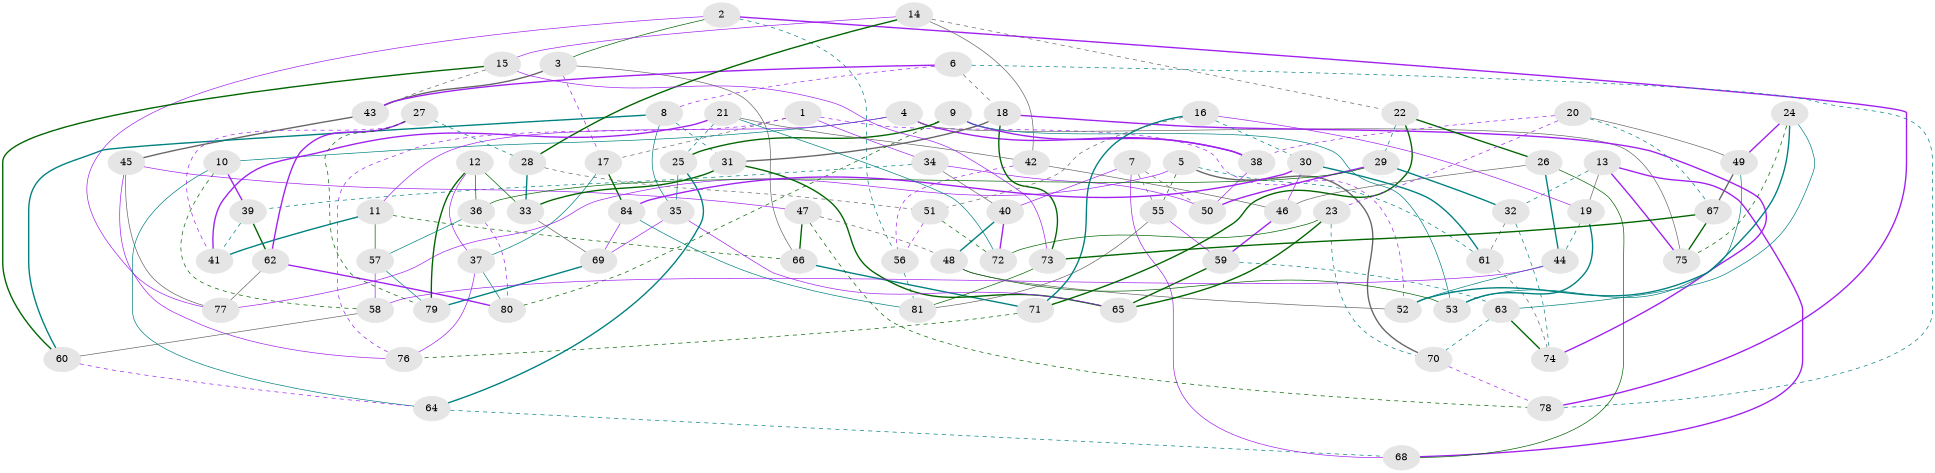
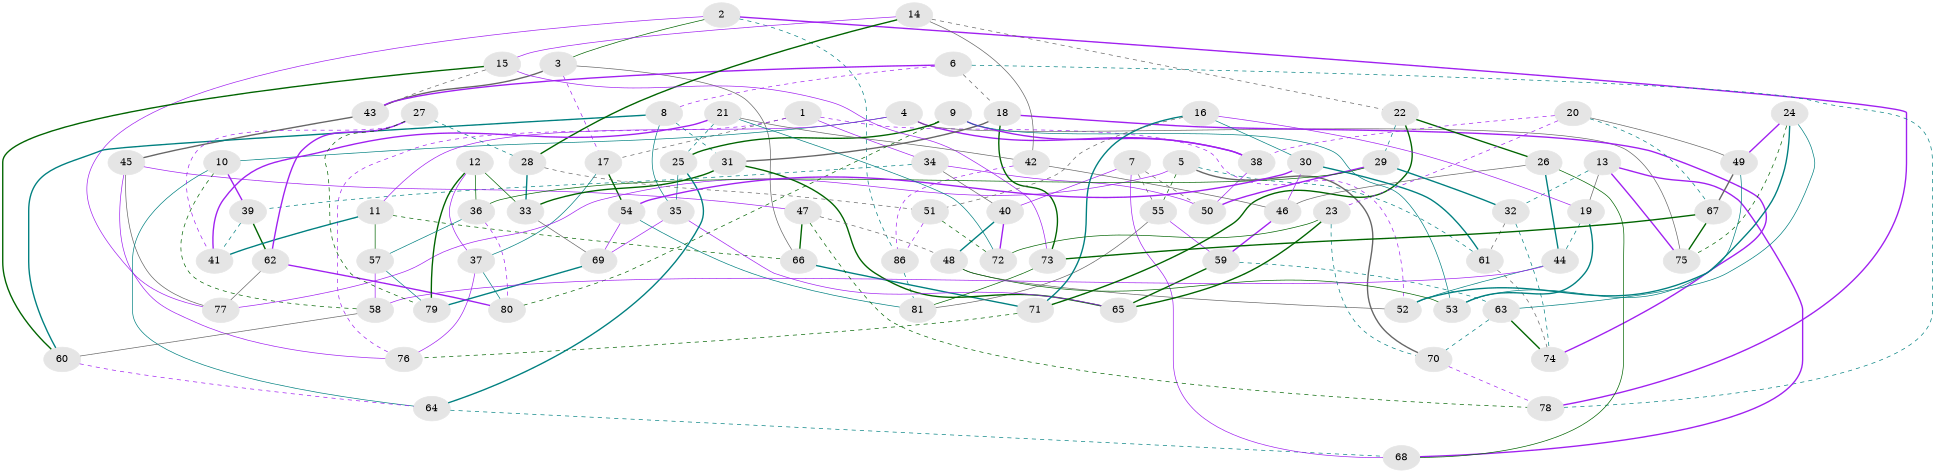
edge "16" -- "30": style dashed -> solid
node "84": label "84" -> "54"
node "56": label "56" -> "86"
